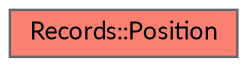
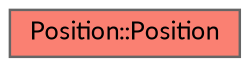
node "Records::Position": label "Records::Position" -> "Position::Position"
